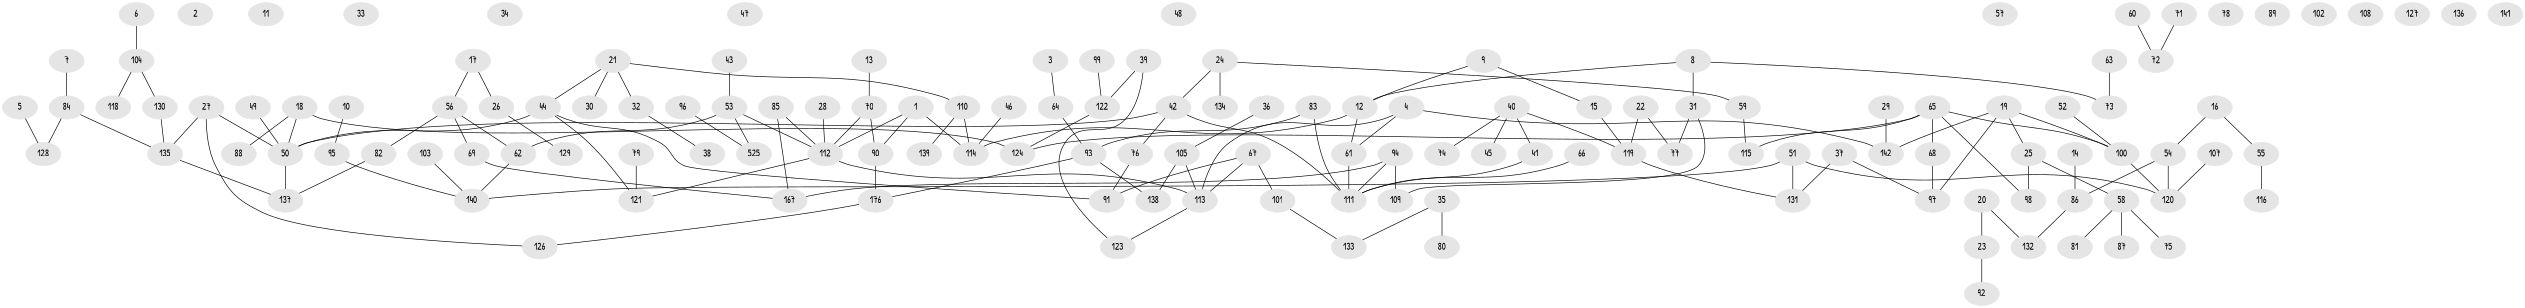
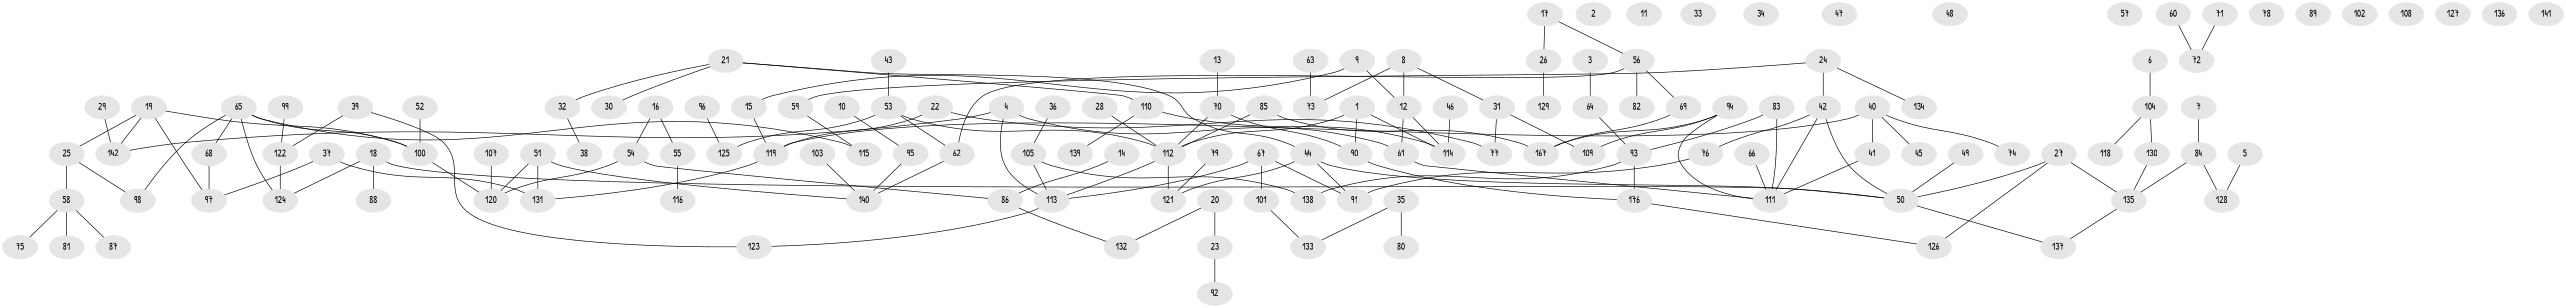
node "525": label "525" -> "125"
edge "82" -- "137": removed
